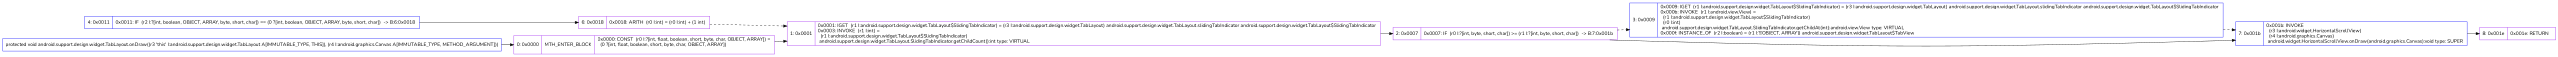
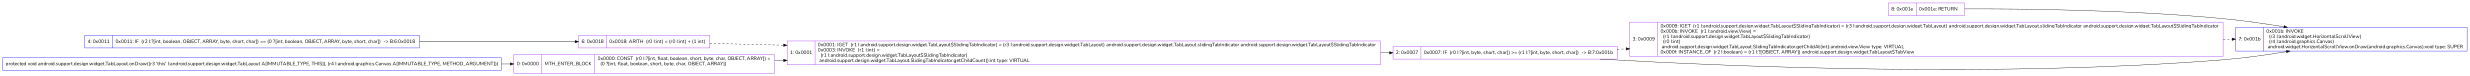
node "3: 0x0009": color blue -> purple
edge "7: 0x001b" -> "8: 0x001e": reversed
